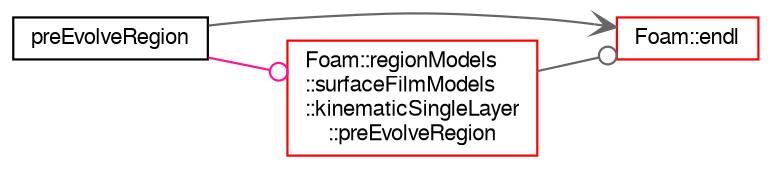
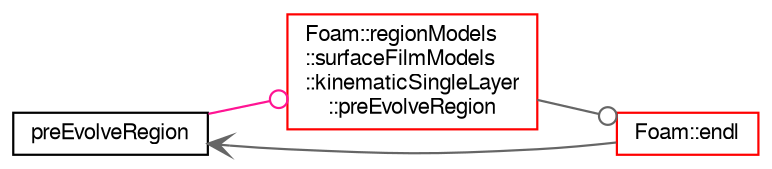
edge "preEvolveRegion" -> "Foam::endl": reversed
